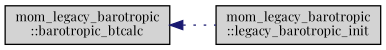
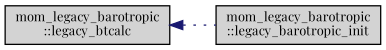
node "mom_legacy_barotropic ::barotropic_btcalc": label "mom_legacy_barotropic ::barotropic_btcalc" -> "mom_legacy_barotropic ::legacy_btcalc"
